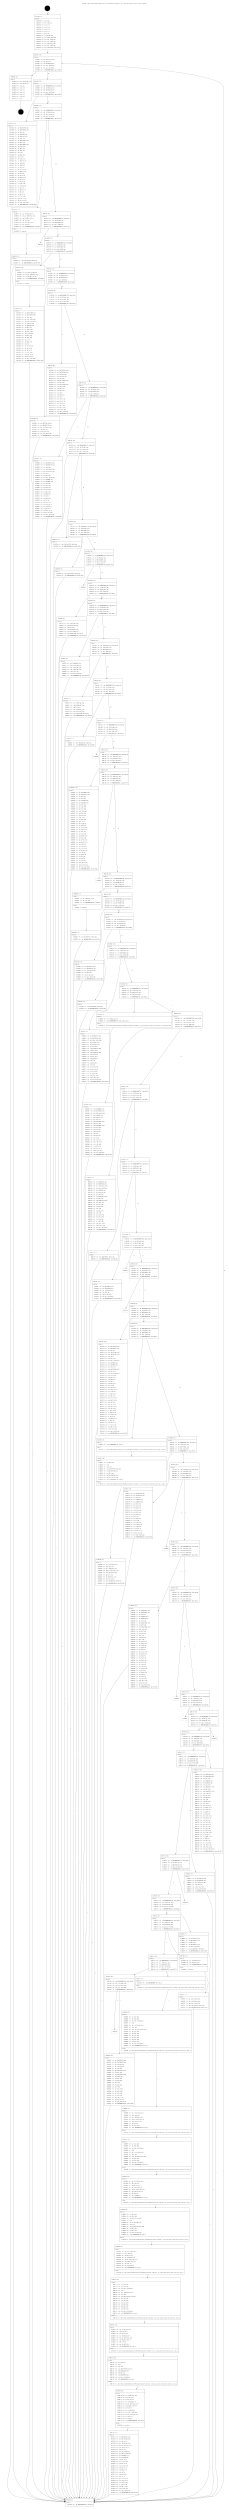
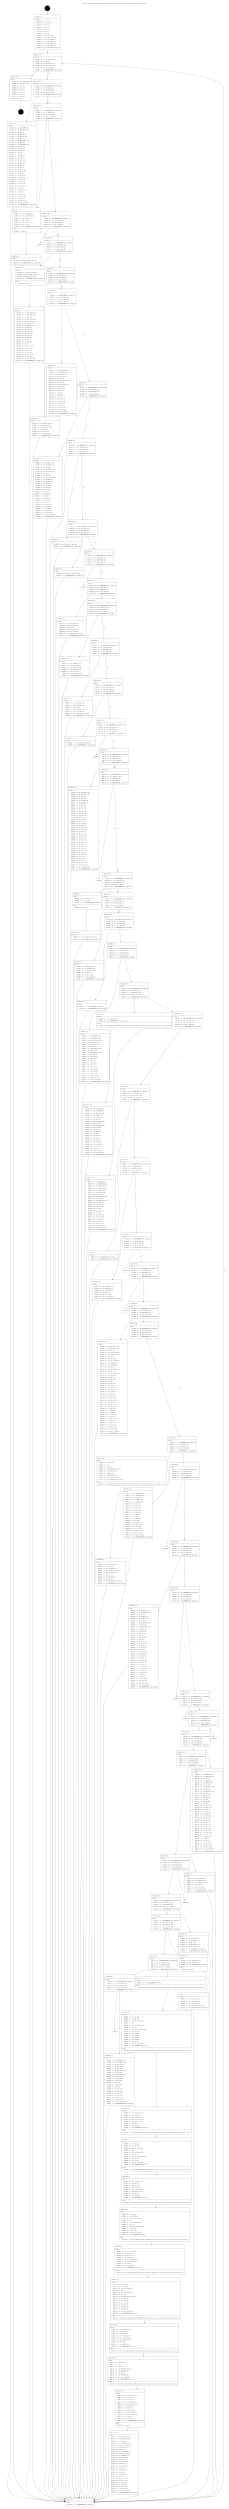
node "0x40235c [5]": removed
